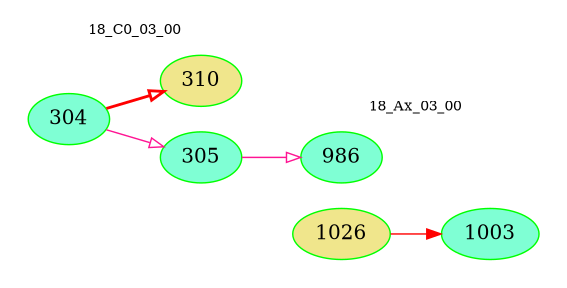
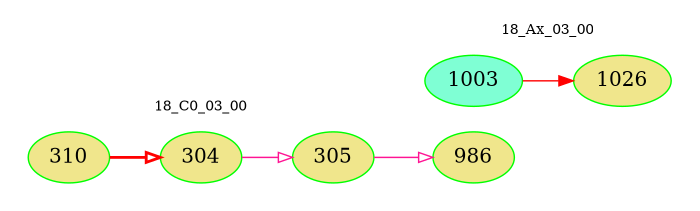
edge "304" -> "310": reversed
node "304": fillcolor aquamarine -> khaki
node "305": fillcolor aquamarine -> khaki
node "986": fillcolor aquamarine -> khaki
edge "1026" -> "1003": reversed
